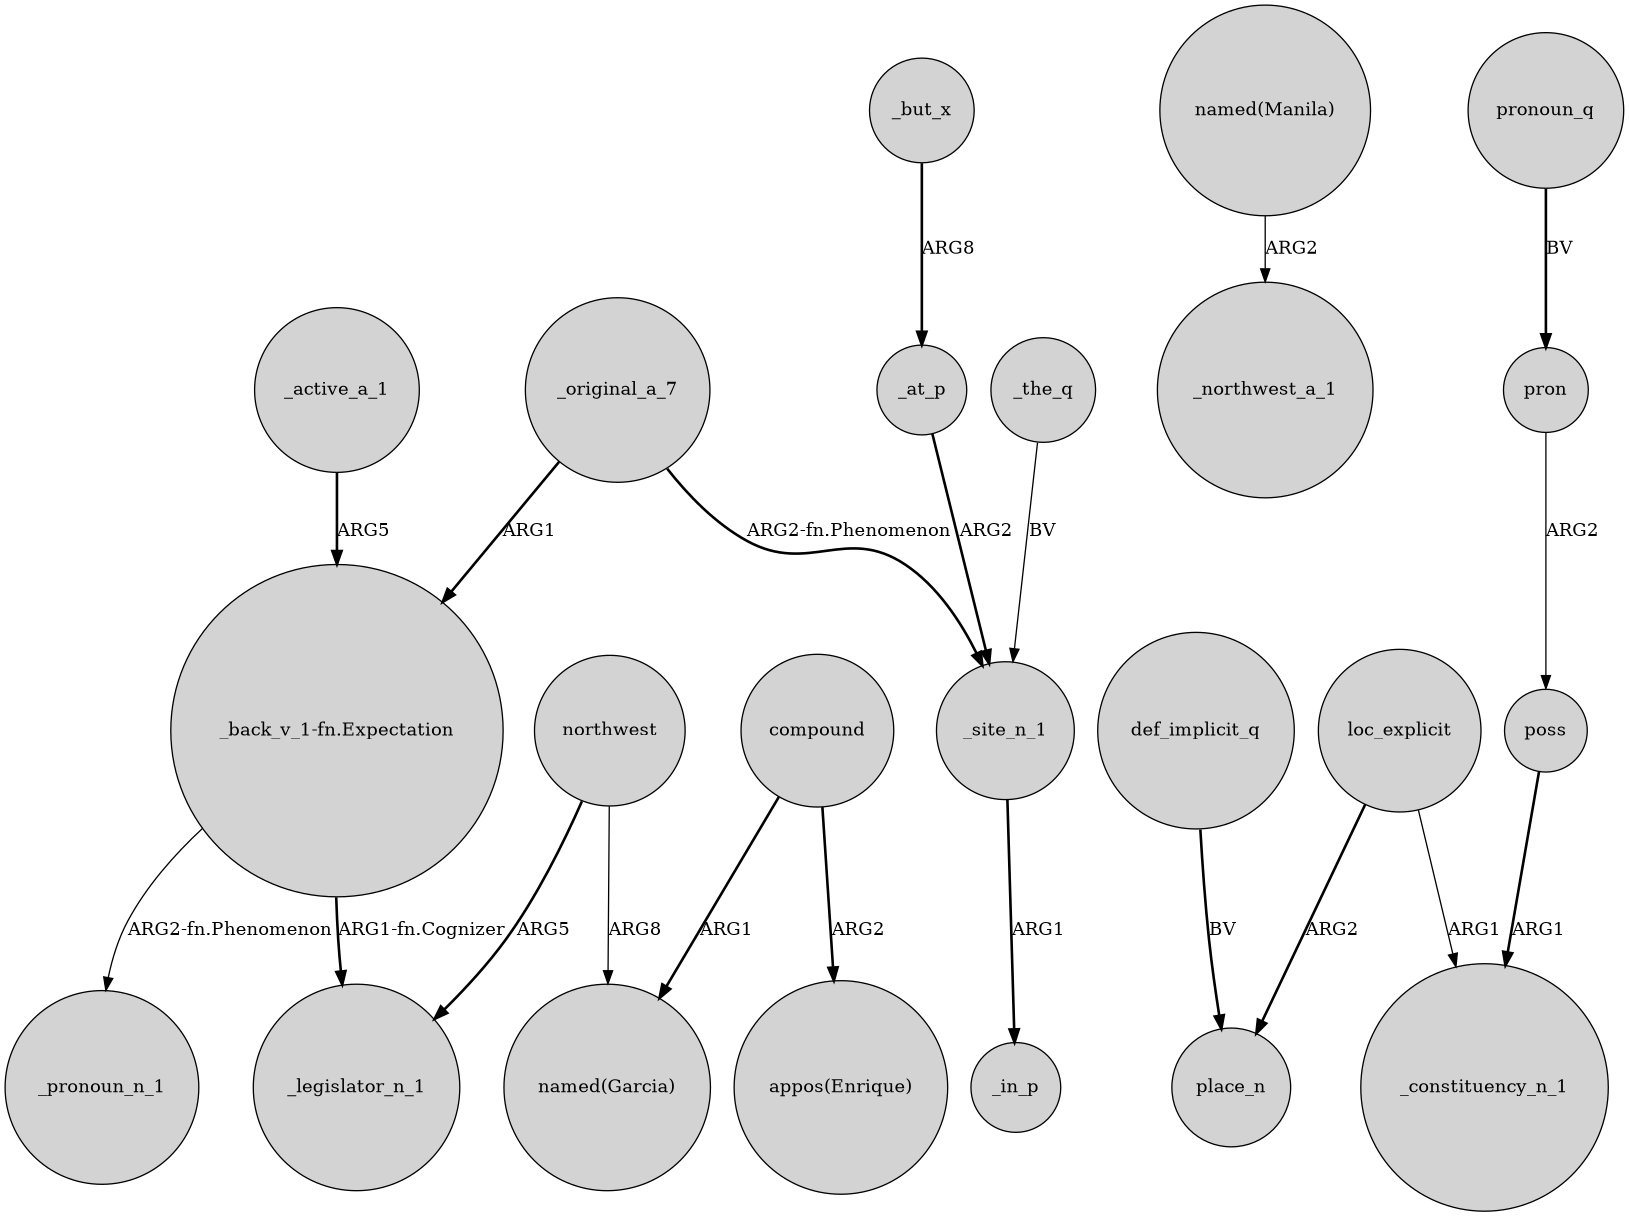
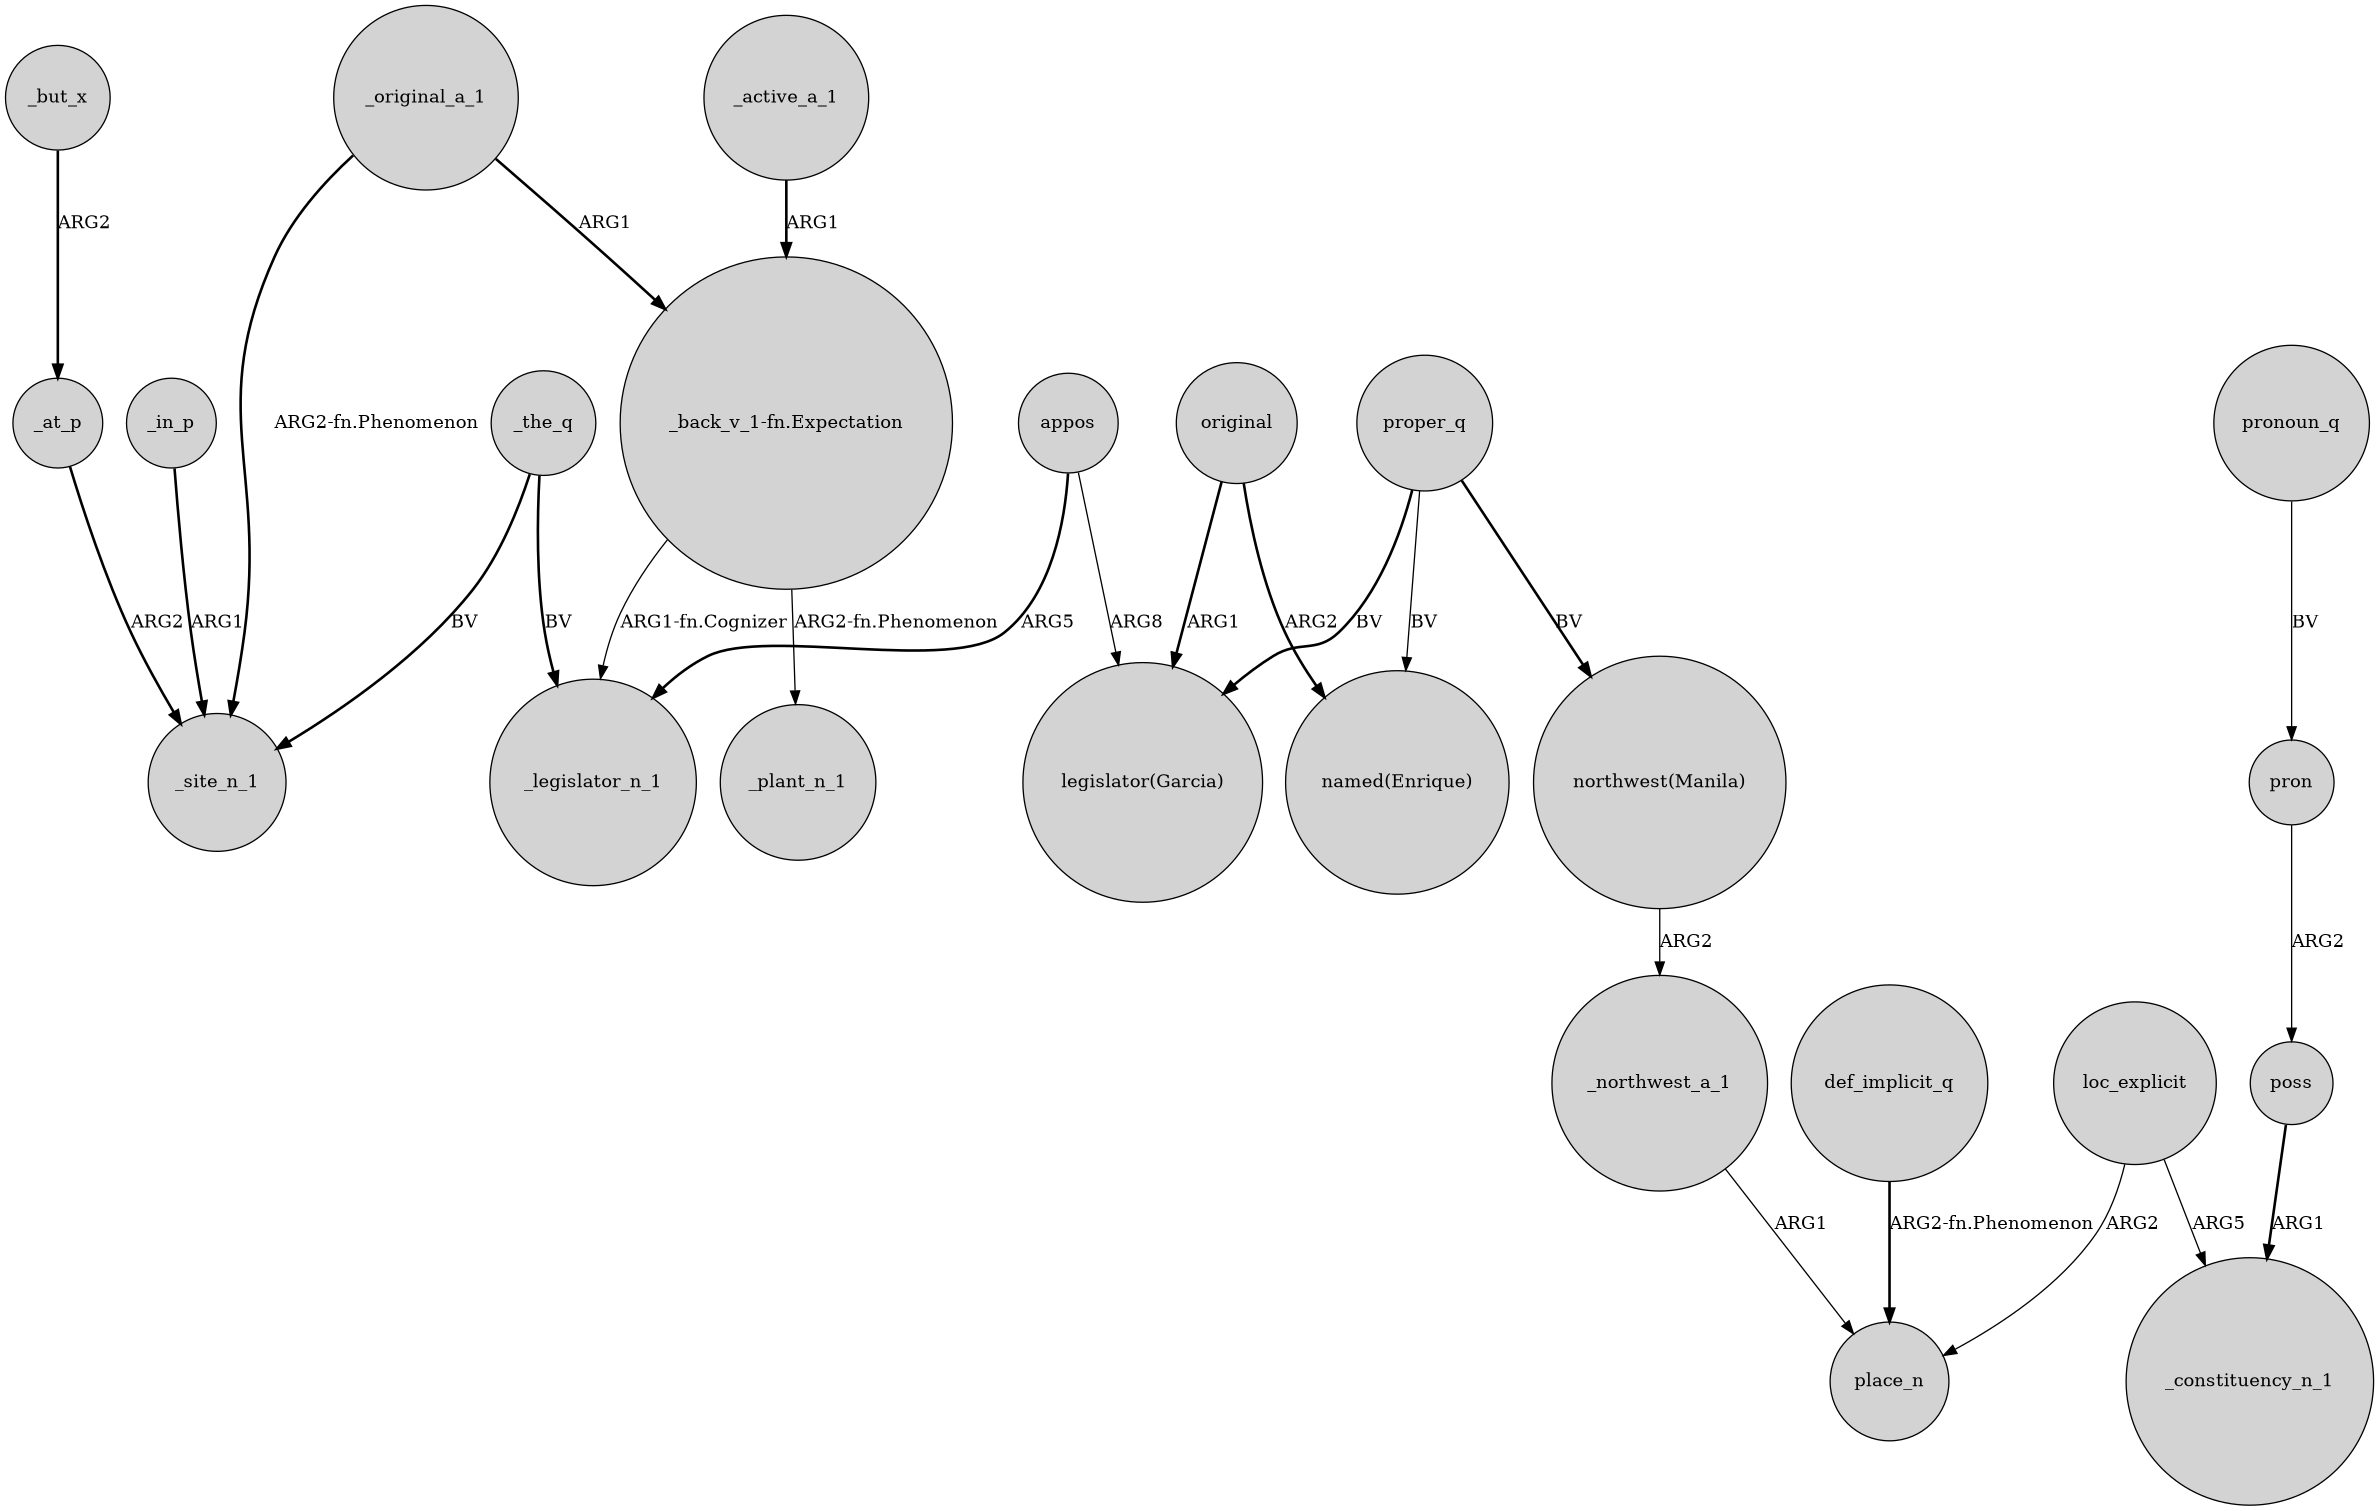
node "named(Manila)": label "named(Manila)" -> "northwest(Manila)"
edge "_but_x" -> "_at_p": label "ARG8" -> "ARG2"
edge "pronoun_q" -> "pron": style bold -> solid
node "_original_a_7": label "_original_a_7" -> "_original_a_1"
node "proper_q": added
edge "_active_a_1" -> "_back_v_1-fn.Expectation": label "ARG5" -> "ARG1"
edge "_the_q" -> "_site_n_1": style solid -> bold
edge "_the_q" -> "_legislator_n_1": added, label "BV"
node "northwest": label "northwest" -> "appos"
node "compound": label "compound" -> "original"
edge "loc_explicit" -> "place_n": style bold -> solid
edge "_site_n_1" -> "_in_p": reversed
edge "def_implicit_q" -> "place_n": label "BV" -> "ARG2-fn.Phenomenon"
edge "loc_explicit" -> "_constituency_n_1": label "ARG1" -> "ARG5"
edge "_back_v_1-fn.Expectation" -> "_legislator_n_1": style bold -> solid
node "_pronoun_n_1": label "_pronoun_n_1" -> "_plant_n_1"
node "named(Garcia)": label "named(Garcia)" -> "legislator(Garcia)"
node "appos(Enrique)": label "appos(Enrique)" -> "named(Enrique)"
edge "_northwest_a_1" -> "place_n": added, label "ARG1"
